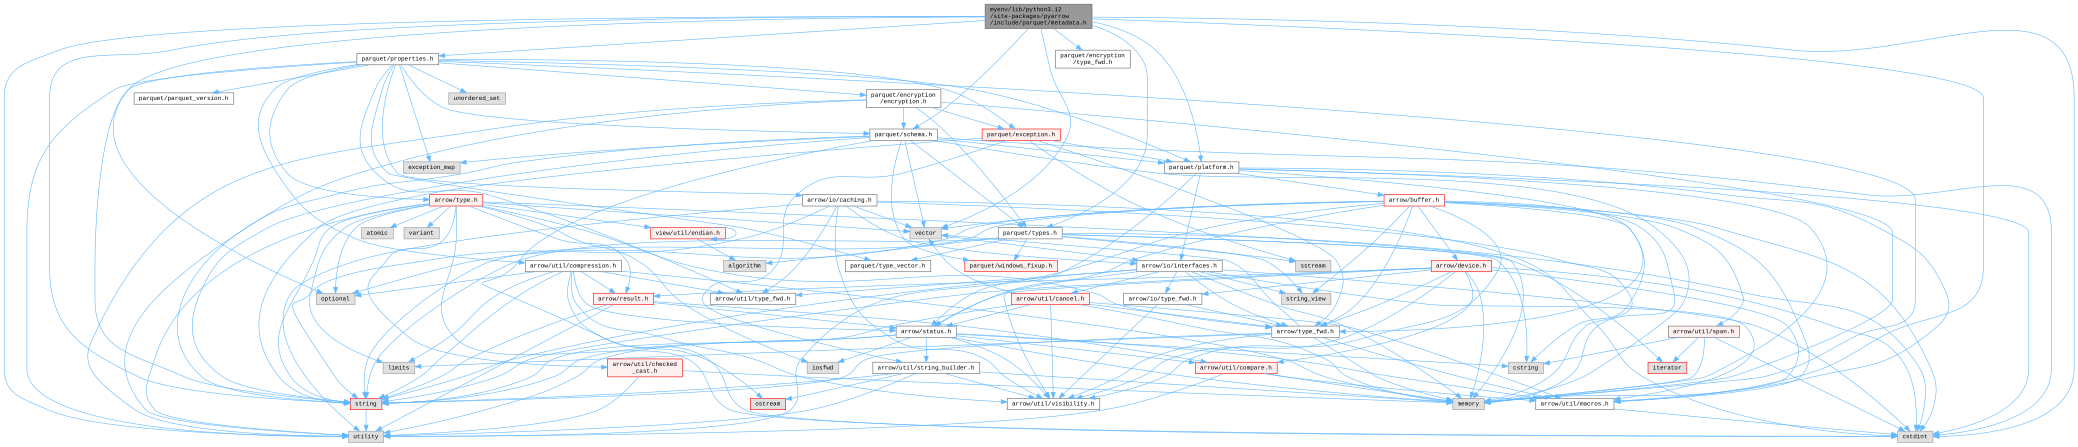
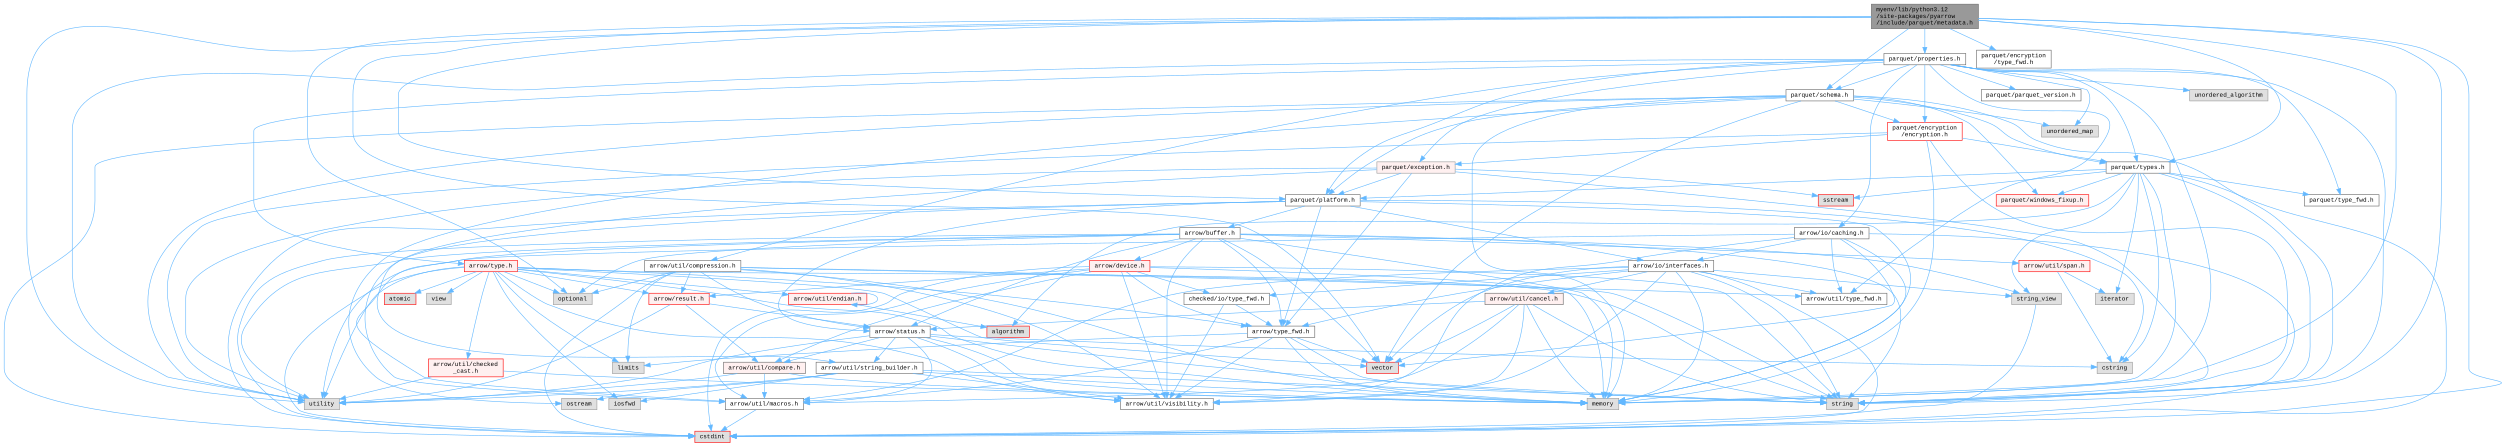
edge "parquet/properties.h" -> "parquet/types.h": added
node "unordered_set": label "unordered_set" -> "unordered_algorithm"
node "parquet/encryption /encryption.h": color grey40 -> red
edge "parquet/encryption /encryption.h" -> "parquet/schema.h": reversed
node "parquet/exception.h": color red -> grey60
node "exception_map": label "exception_map" -> "unordered_map"
edge "parquet/types.h" -> "parquet/platform.h": added
node "arrow/buffer.h": color red -> grey40
edge "arrow/buffer.h" -> "cstring": now "parquet/platform.h" -> "cstring"
node "atomic": color grey60 -> red
node "variant": label "variant" -> "view"
node "view/util/endian.h": label "view/util/endian.h" -> "arrow/util/endian.h"
node "vector": color grey60 -> red
edge "vector" -> "arrow/io/interfaces.h": reversed
edge "arrow/io/caching.h" -> "string": removed
node "algorithm": color grey60 -> red
node "parquet/type_vector.h": label "parquet/type_vector.h" -> "parquet/type_fwd.h"
node "sstream": color grey60 -> red
edge "arrow/device.h" -> "arrow/status.h": removed
node "arrow/util/cancel.h": color red -> grey40
node "arrow/io/type_fwd.h": label "arrow/io/type_fwd.h" -> "checked/io/type_fwd.h"
edge "arrow/util/cancel.h" -> "arrow/type_fwd.h": removed
node "arrow/util/span.h": color grey40 -> red
edge "arrow/type.h" -> "arrow/util/visibility.h": added
edge "arrow/status.h" -> "iosfwd": now "arrow/util/string_builder.h" -> "iosfwd"
edge "arrow/result.h" -> "string": removed
node "arrow/util/compare.h": color red -> grey40
node "iterator": color red -> grey60
edge "arrow/util/span.h" -> "cstdint": now "string_view" -> "cstdint"
edge "arrow/util/span.h" -> "memory": now "parquet/types.h" -> "memory"
node "string": color red -> grey60
node "ostream": color red -> grey60
edge "string" -> "utility": now "parquet/exception.h" -> "utility"
node "cstdint": color grey60 -> red
